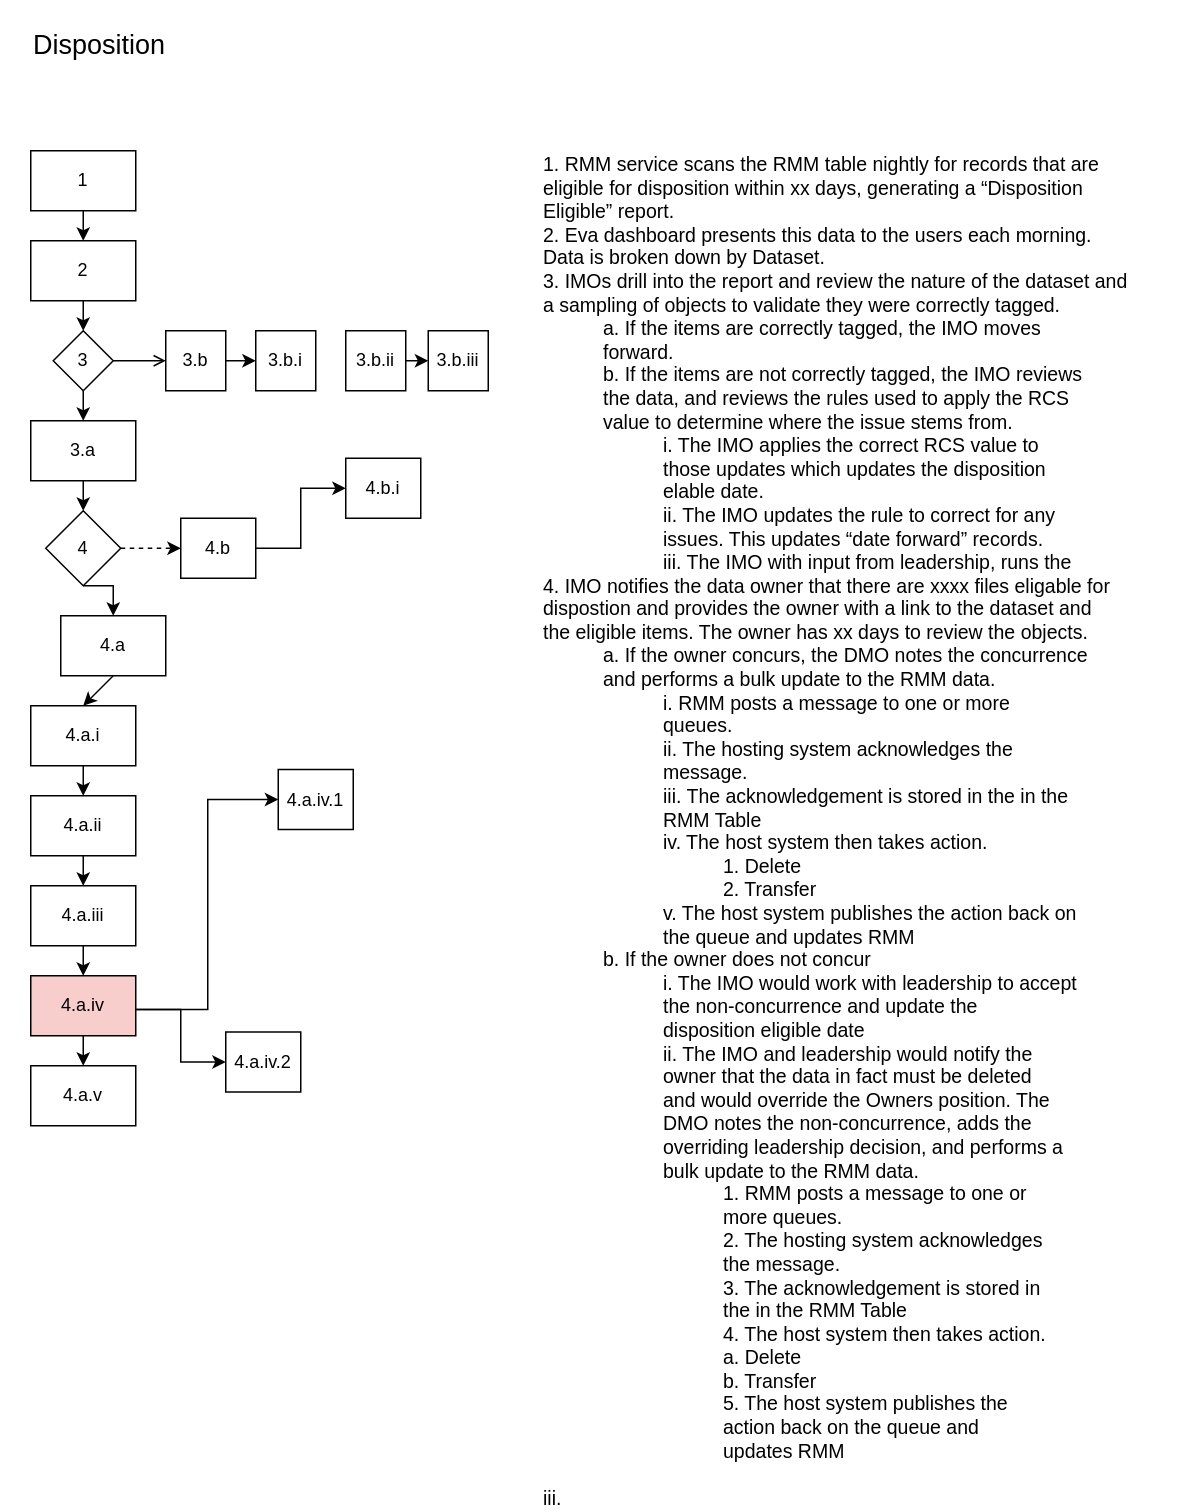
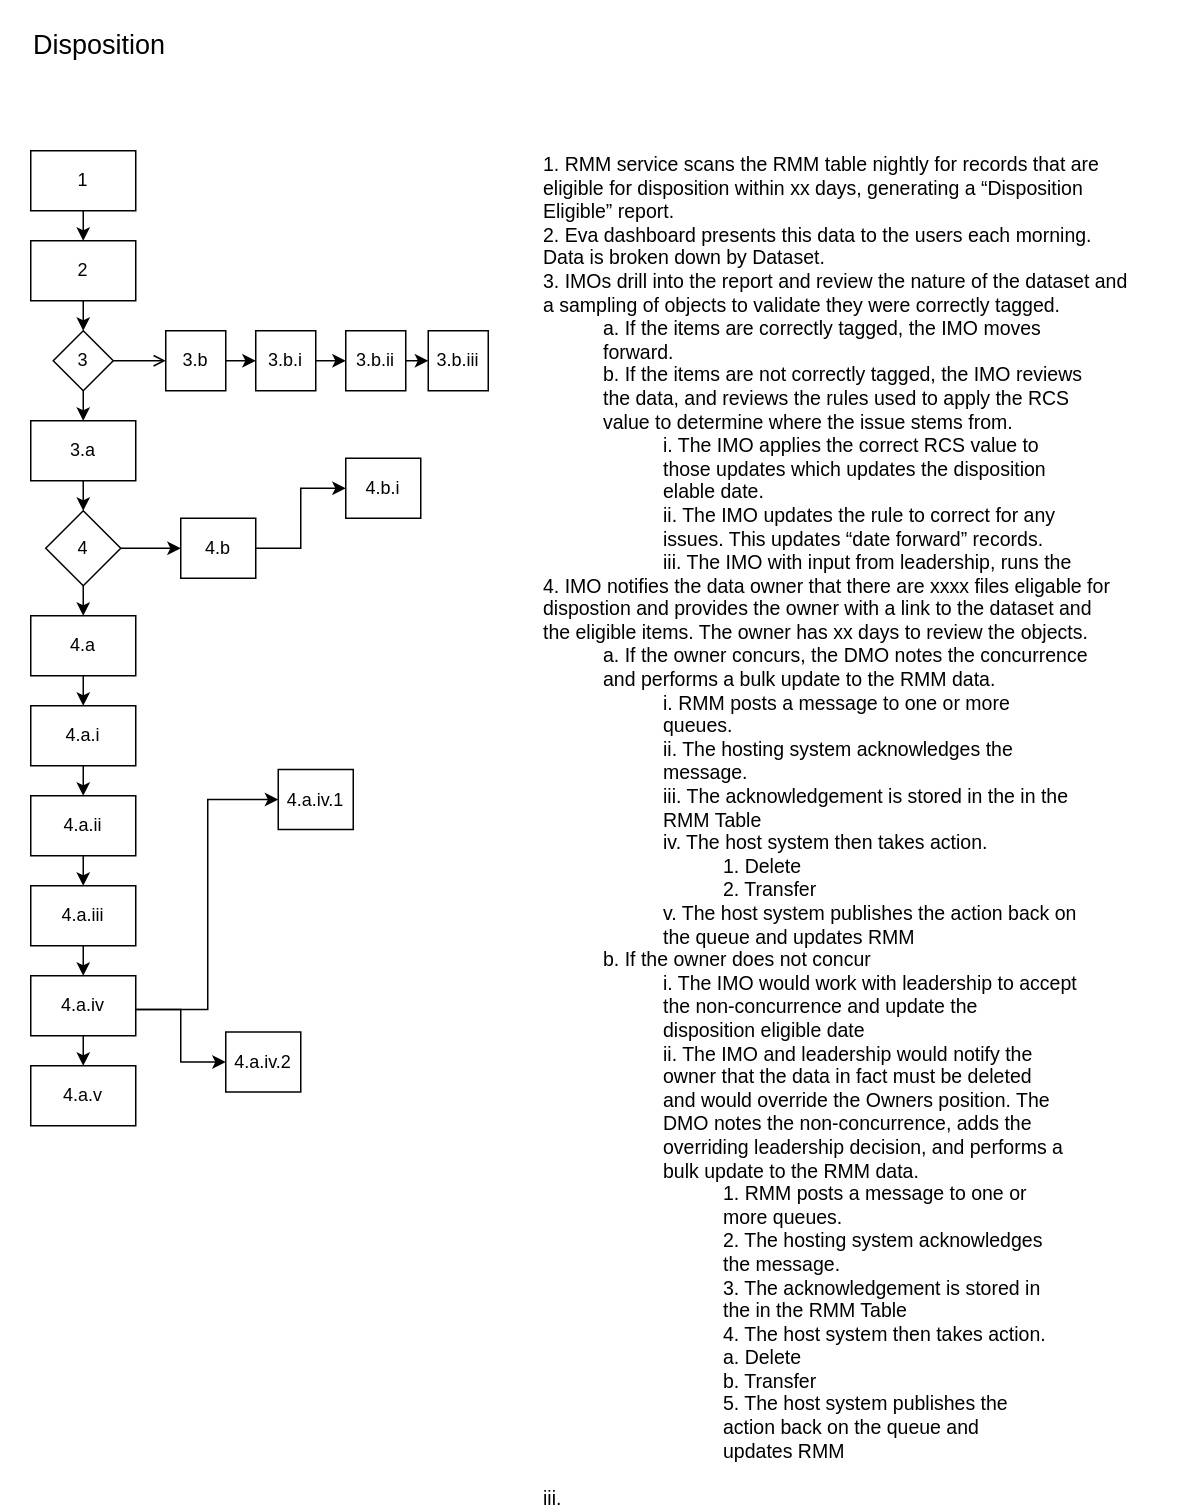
edge "3.b.i" -> "3.b.ii": added
edge "4" -> "4.b": style dashed -> solid
node "4.a": moved (113, 646) -> (83, 646)
node "4.a.iv": fillcolor #f8cecc -> #ffffff
